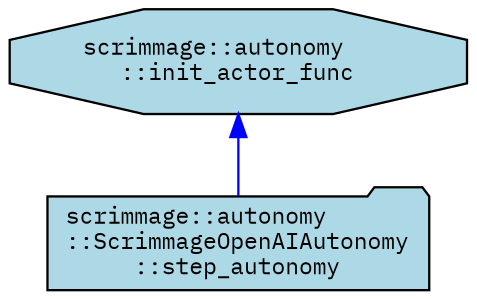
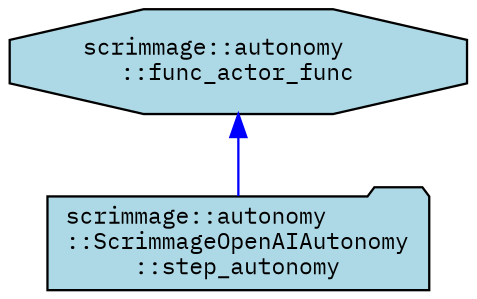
node "scrimmage::autonomy ::init_actor_func": label "scrimmage::autonomy ::init_actor_func" -> "scrimmage::autonomy ::func_actor_func"
